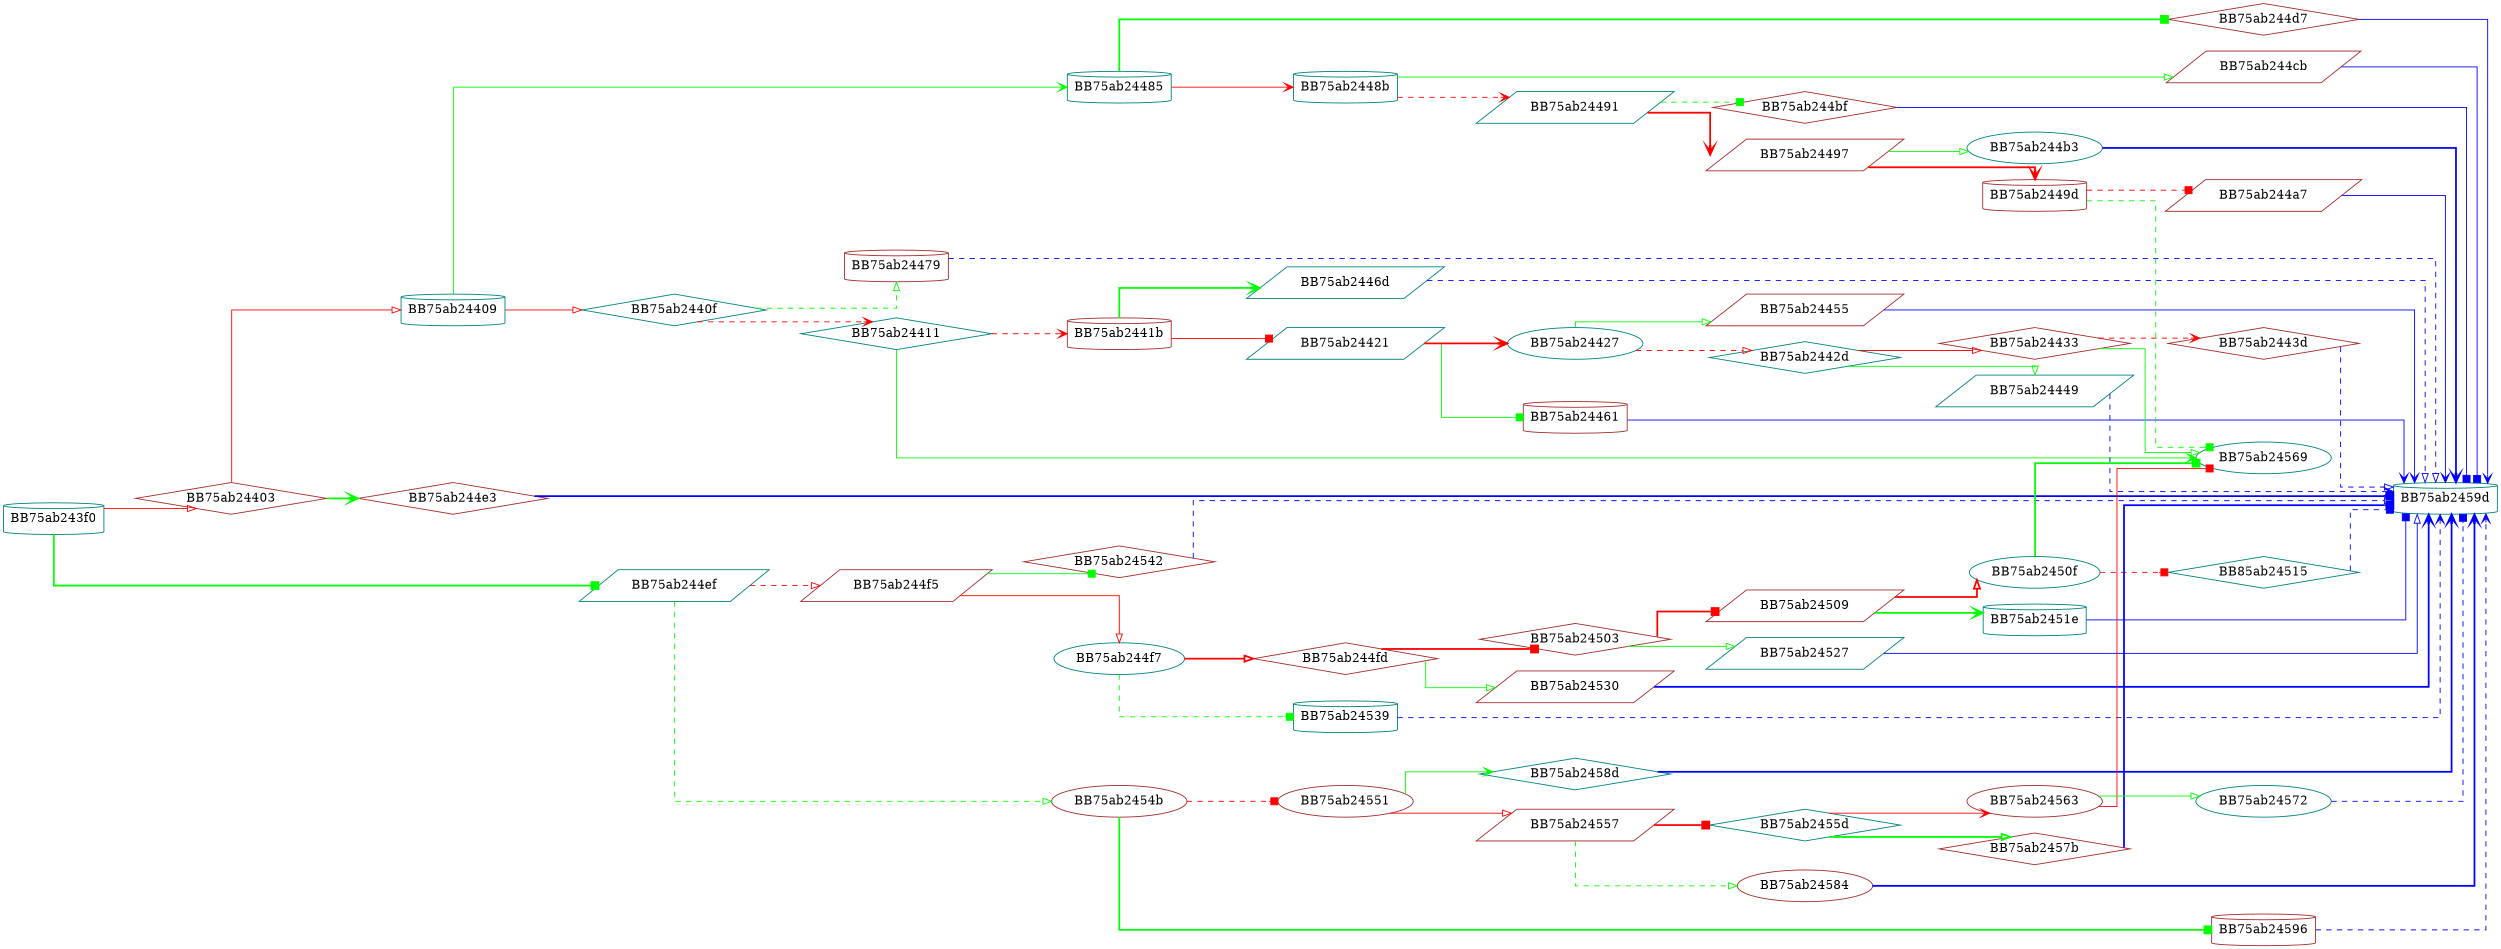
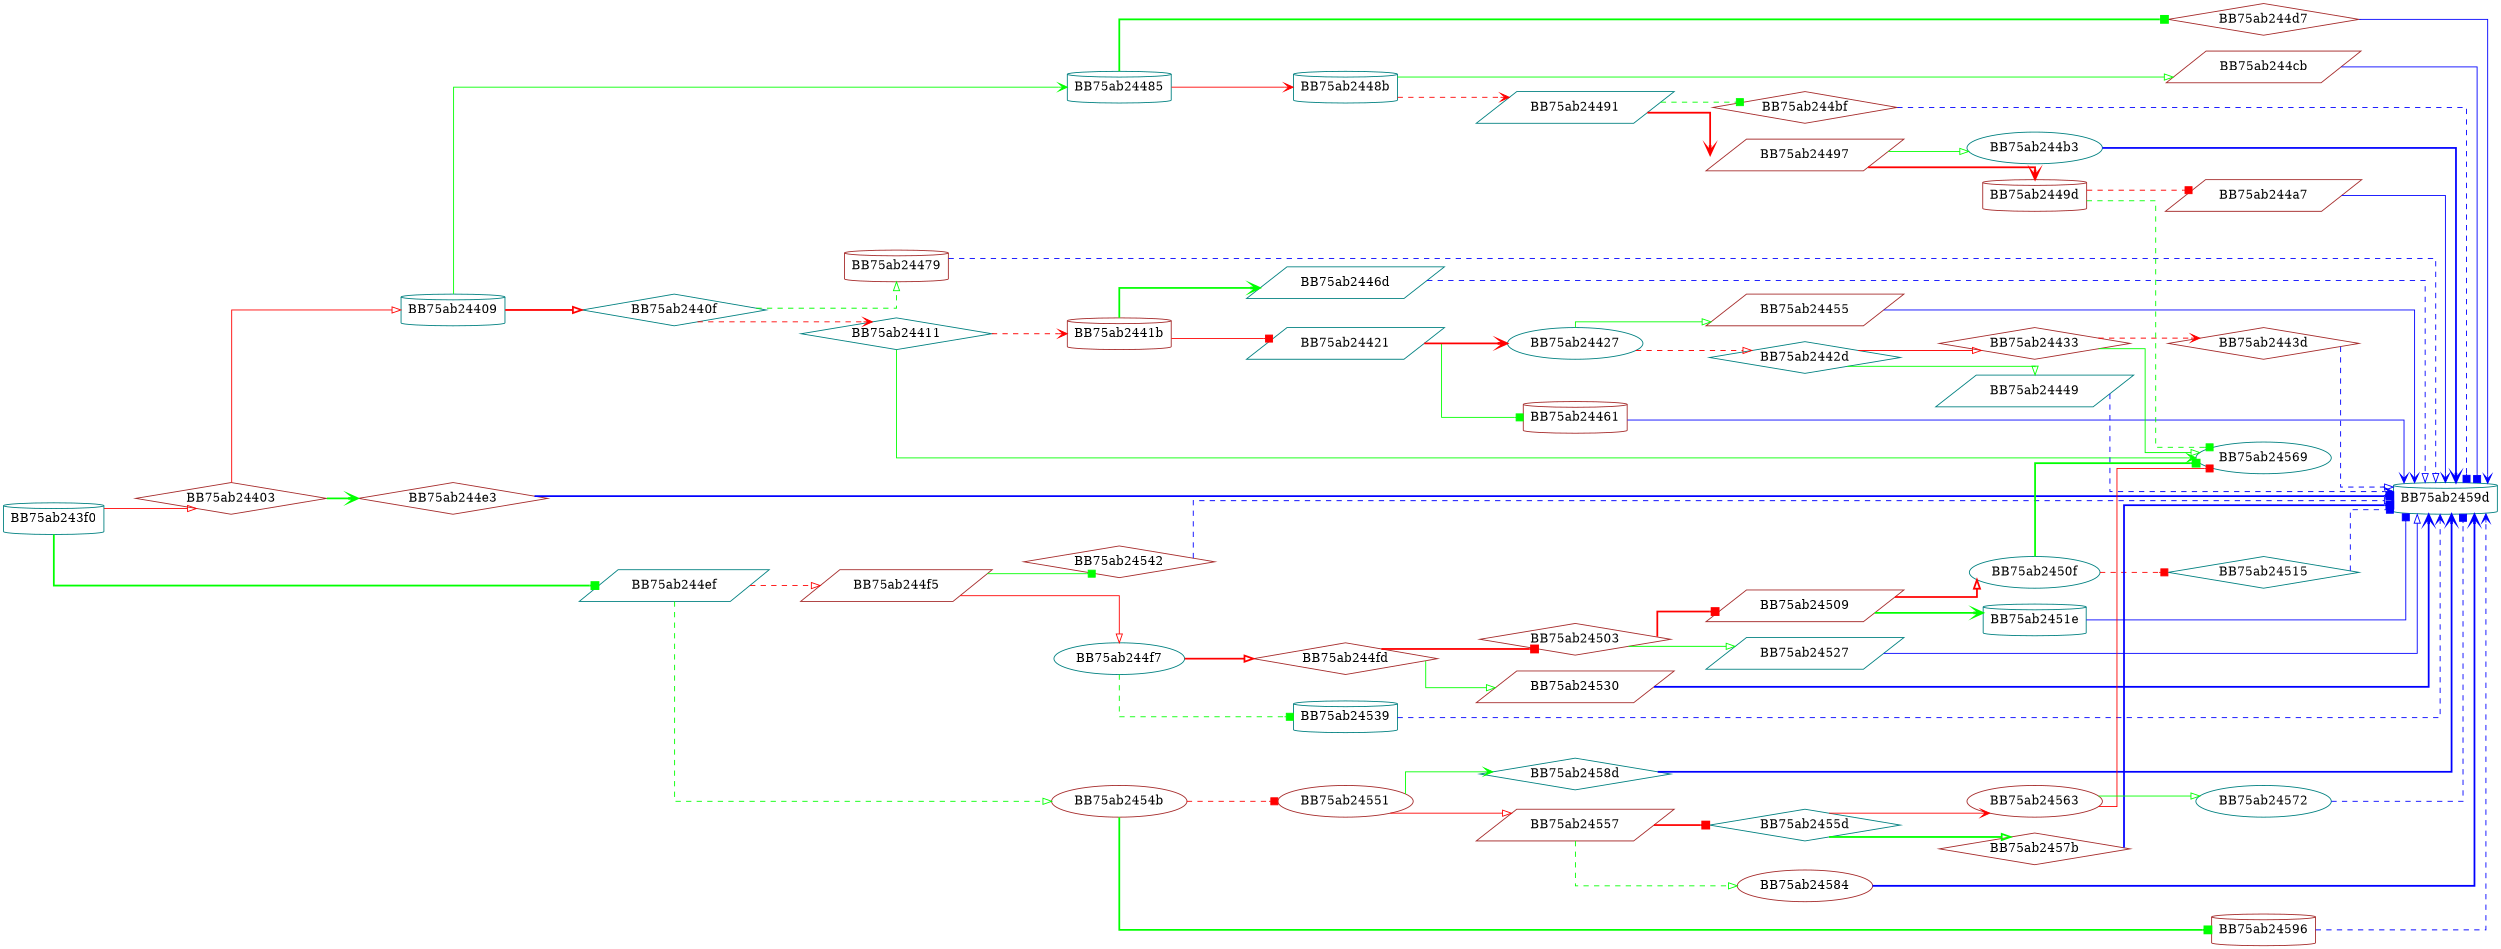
edge "BB75ab244bf" -> "BB75ab2459d": style solid -> dashed
edge "BB75ab24409" -> "BB75ab2440f": style solid -> bold
node "BB85ab24515": label "BB85ab24515" -> "BB75ab24515"
